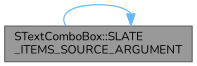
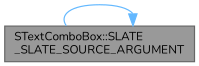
node "STextComboBox::SLATE _ITEMS_SOURCE_ARGUMENT": label "STextComboBox::SLATE _ITEMS_SOURCE_ARGUMENT" -> "STextComboBox::SLATE _SLATE_SOURCE_ARGUMENT"
